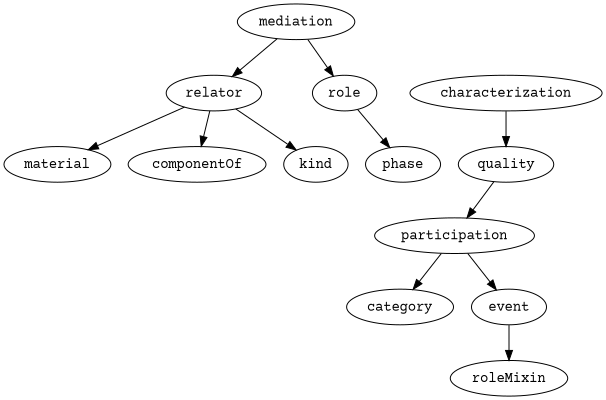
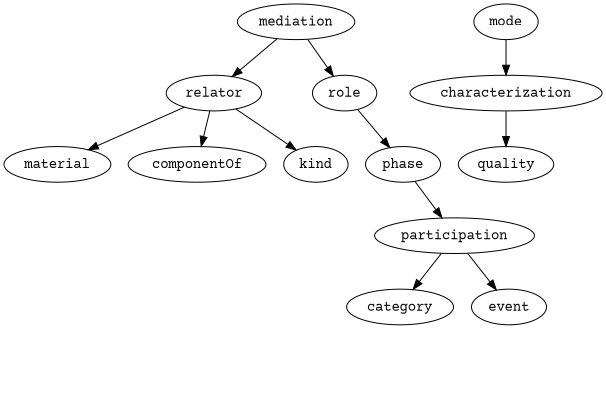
node "mode": added
edge "quality" -> "participation": now "phase" -> "participation"
node "roleMixin": removed
